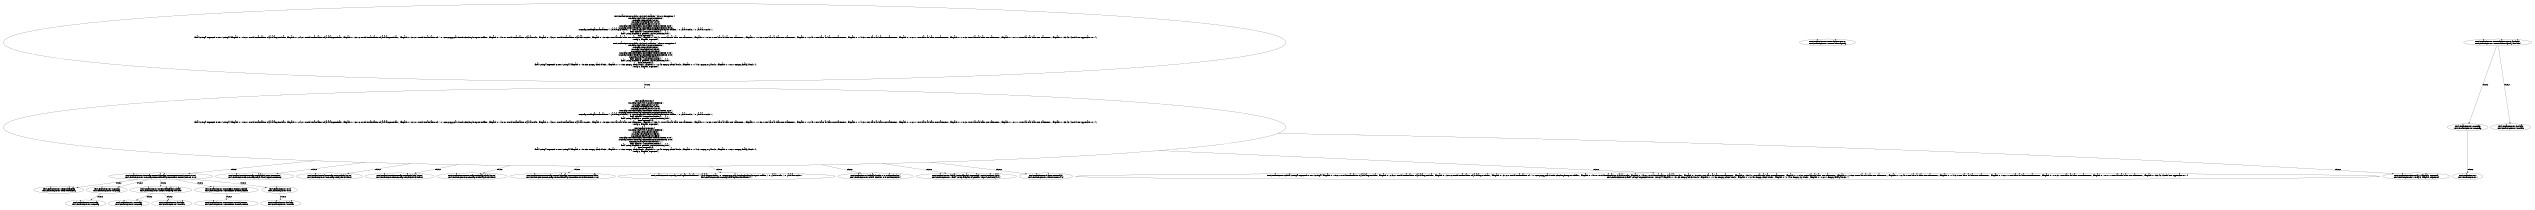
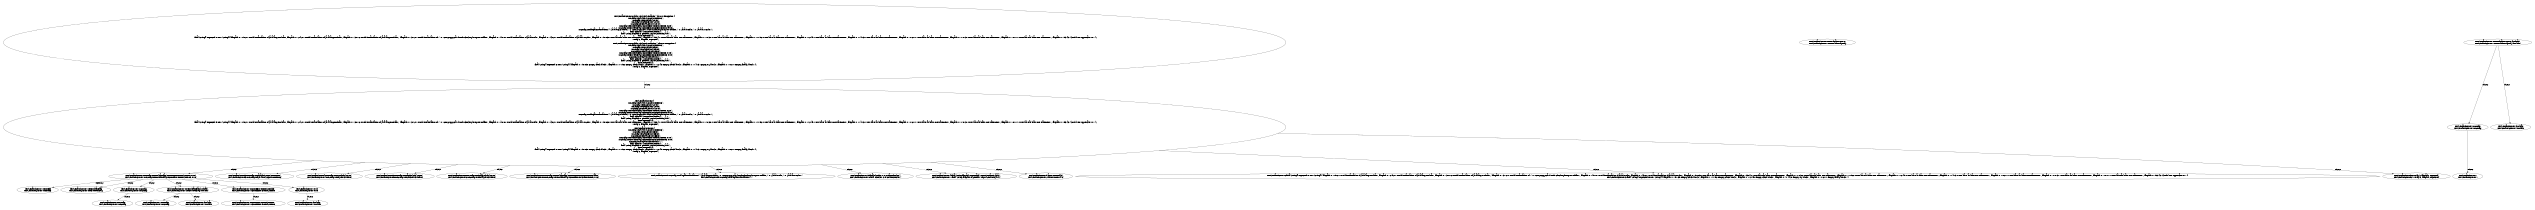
node "testSemantic#?#7:UPDATE testSemantic2#?#7:UPDATE": added
